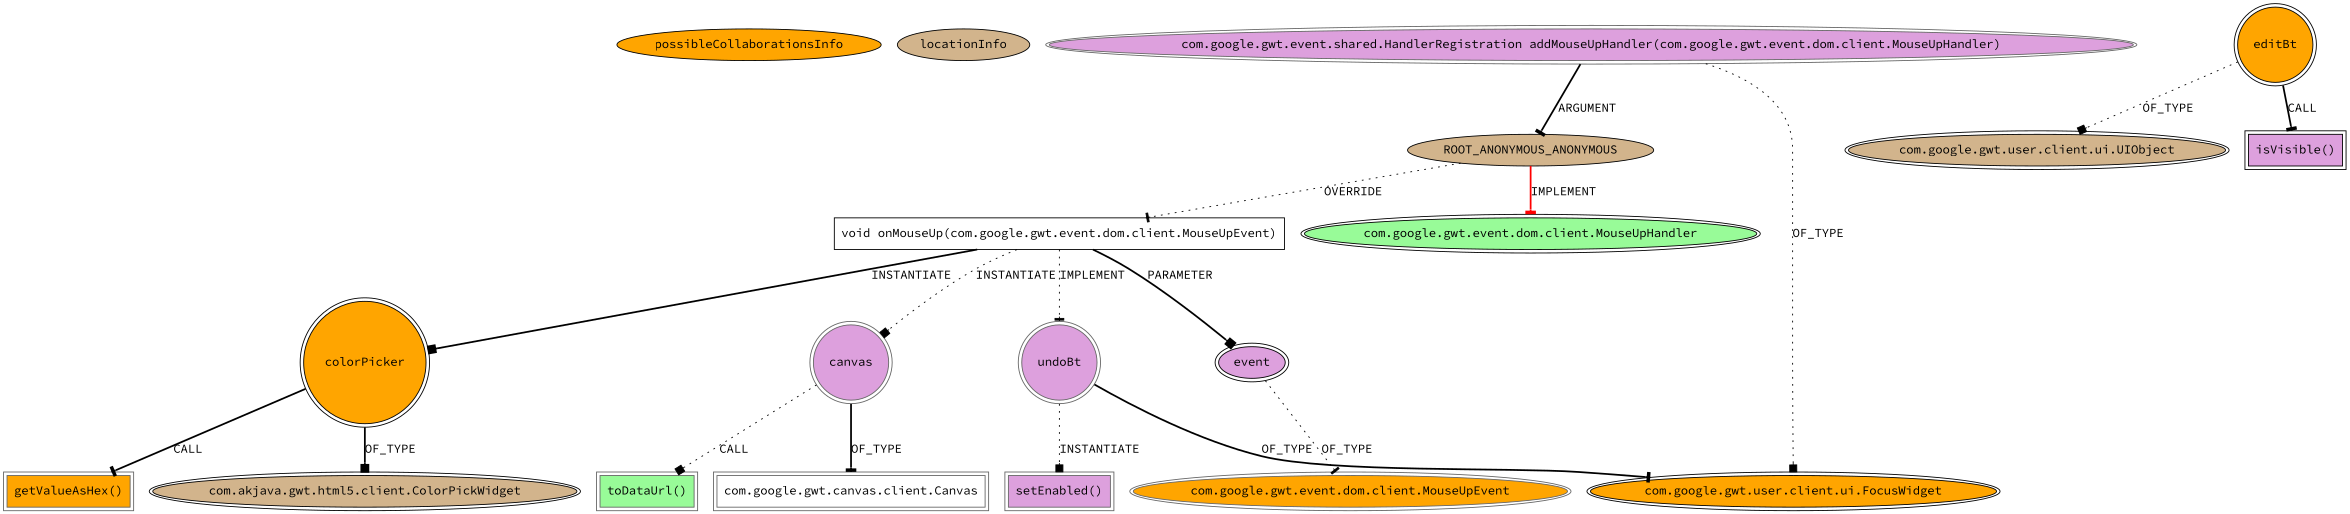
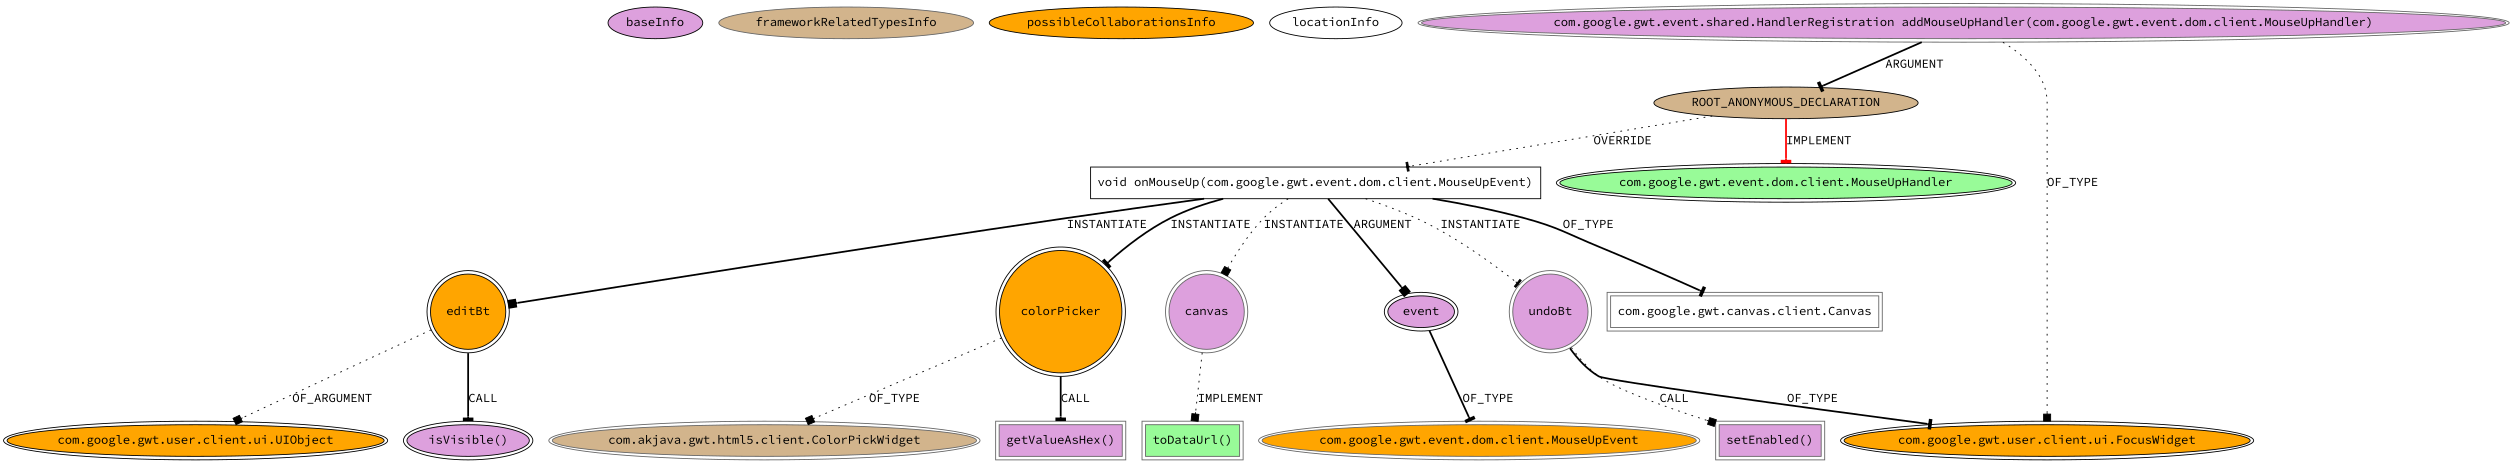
node "baseInfo": added
node "frameworkRelatedTypesInfo": added
node "locationInfo": fillcolor tan -> white
edge "editBt" -> "com.google.gwt.user.client.ui.UIObject": label "OF_TYPE" -> "OF_ARGUMENT"
node "ROOT_ANONYMOUS_ANONYMOUS": label "ROOT_ANONYMOUS_ANONYMOUS" -> "ROOT_ANONYMOUS_DECLARATION"
node "com.google.gwt.user.client.ui.UIObject": fillcolor tan -> orange
node "isVisible()": shape box -> ellipse
edge "void onMouseUp(com.google.gwt.event.dom.client.MouseUpEvent)" -> "editBt": added, label "INSTANTIATE"
edge "void onMouseUp(com.google.gwt.event.dom.client.MouseUpEvent)" -> "undoBt": label "IMPLEMENT" -> "INSTANTIATE"
edge "void onMouseUp(com.google.gwt.event.dom.client.MouseUpEvent)" -> "event": label "PARAMETER" -> "ARGUMENT"
edge "void onMouseUp(com.google.gwt.event.dom.client.MouseUpEvent)" -> "colorPicker": arrowhead box -> tee
edge "event" -> "com.google.gwt.event.dom.client.MouseUpEvent": style dotted -> bold
edge "canvas" -> "com.google.gwt.canvas.client.Canvas": now "void onMouseUp(com.google.gwt.event.dom.client.MouseUpEvent)" -> "com.google.gwt.canvas.client.Canvas"
edge "colorPicker" -> "com.akjava.gwt.html5.client.ColorPickWidget": style bold -> dotted
edge "canvas" -> "toDataUrl()": label "CALL" -> "IMPLEMENT"
edge "undoBt" -> "setEnabled()": label "INSTANTIATE" -> "CALL"
node "getValueAsHex()": fillcolor orange -> plum
node "com.akjava.gwt.html5.client.ColorPickWidget": color black -> gray40
